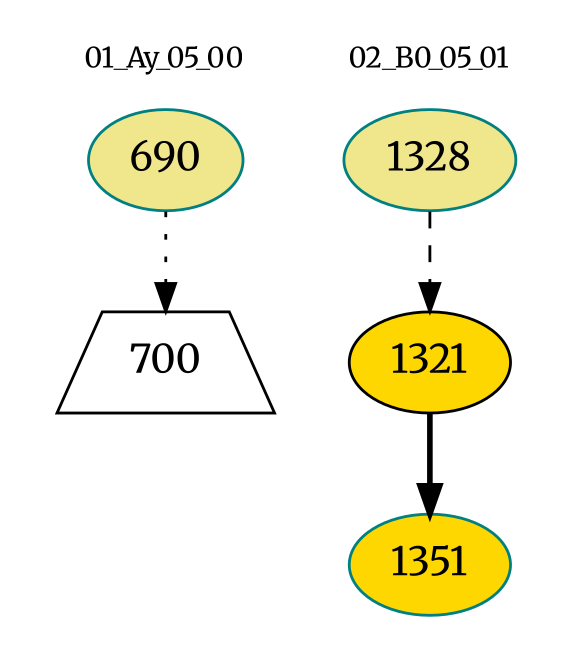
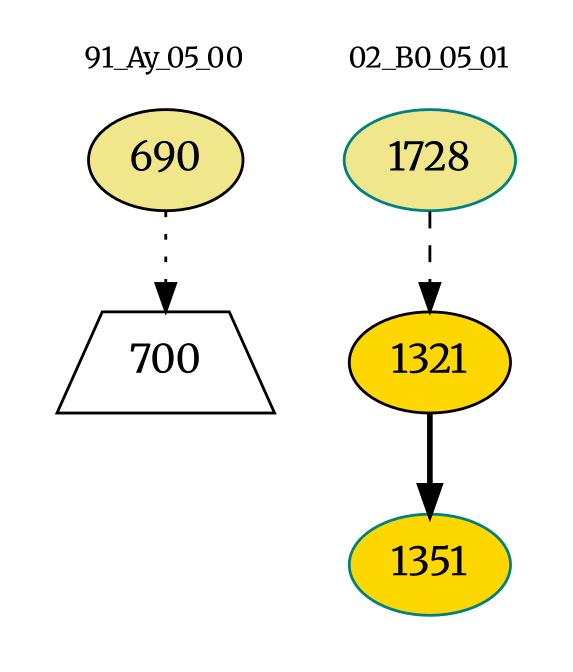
cluster "01_Ay_05_00": label "01_Ay_05_00" -> "91_Ay_05_00"
node "690": color teal -> black
node "1328": label "1328" -> "1728"
